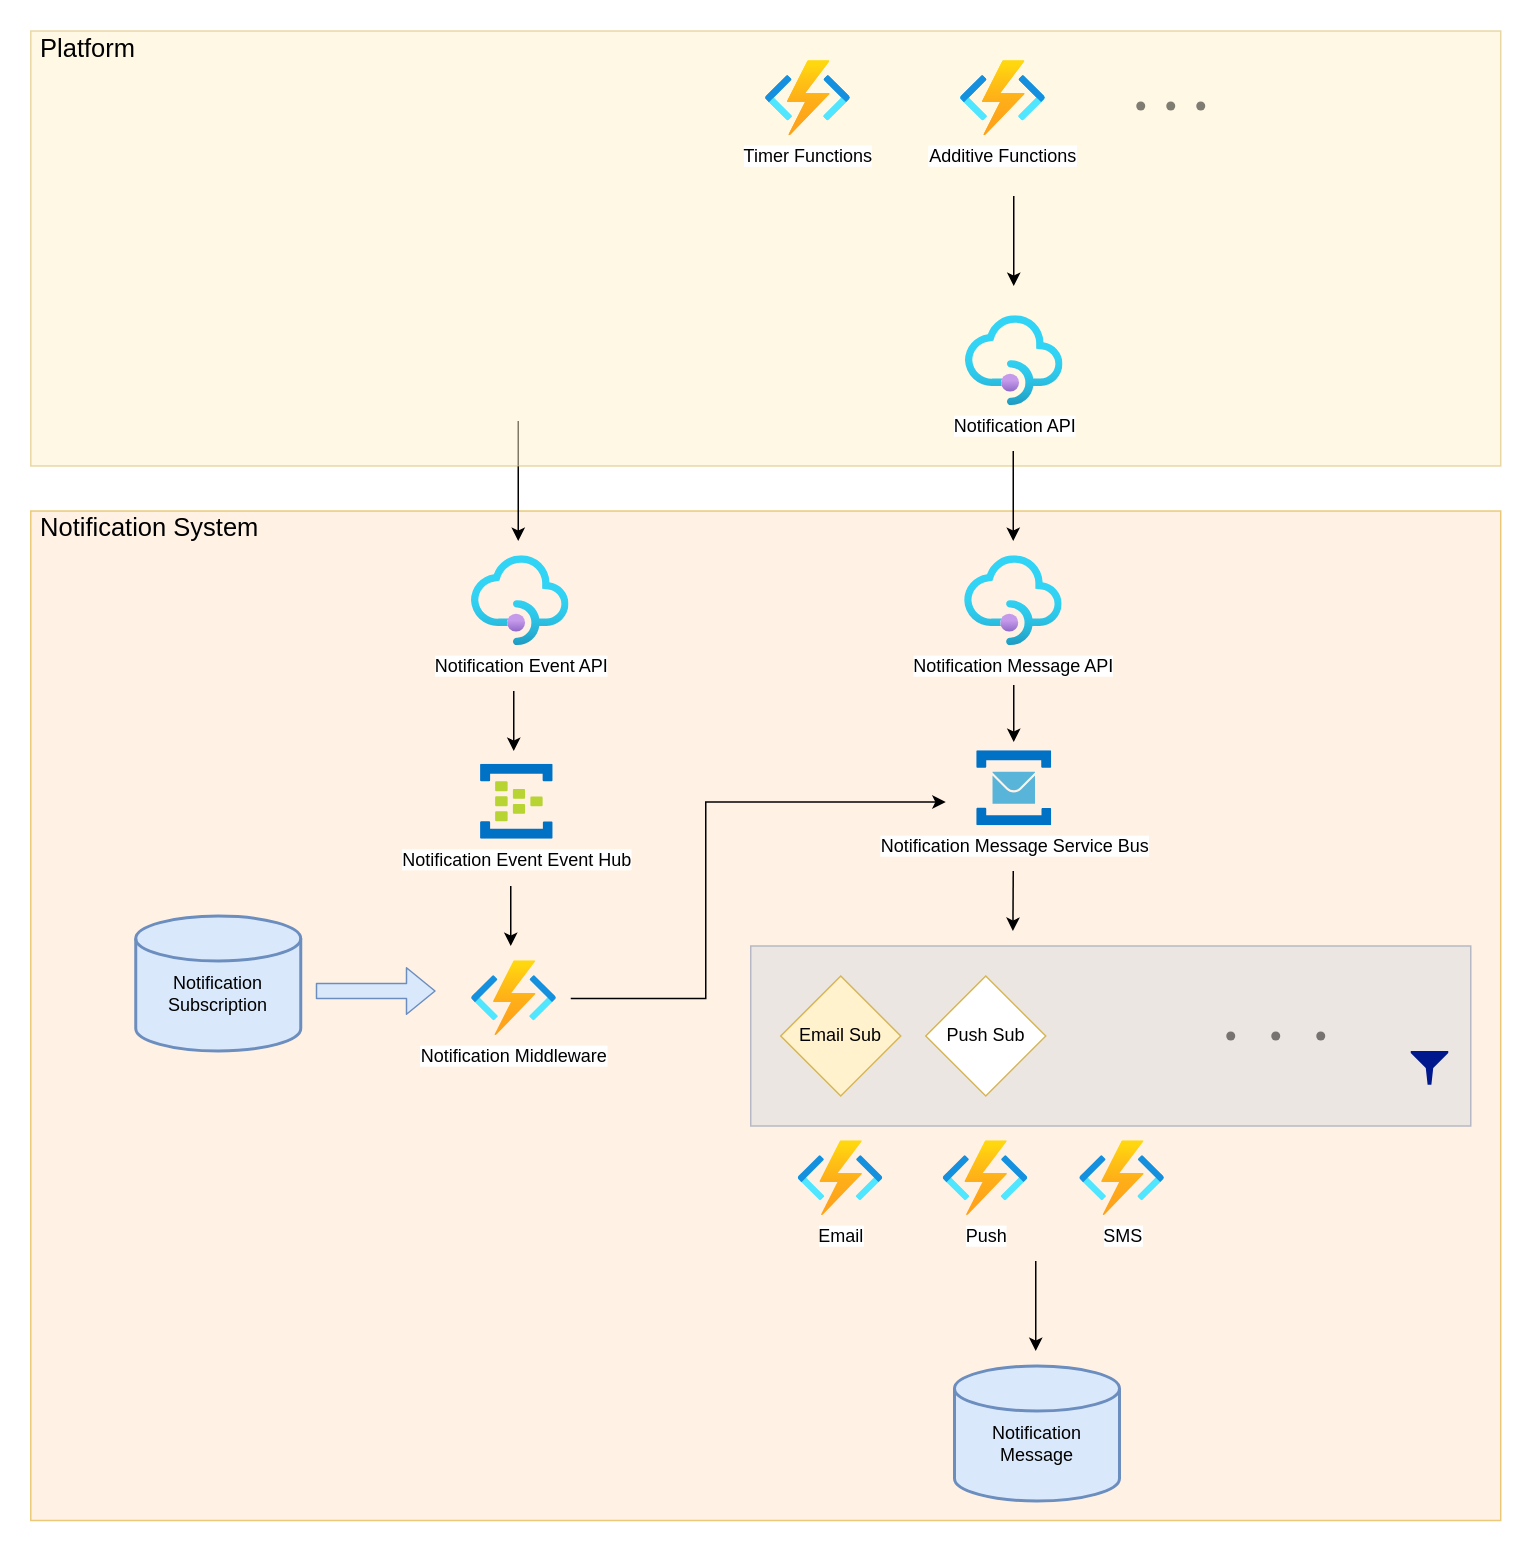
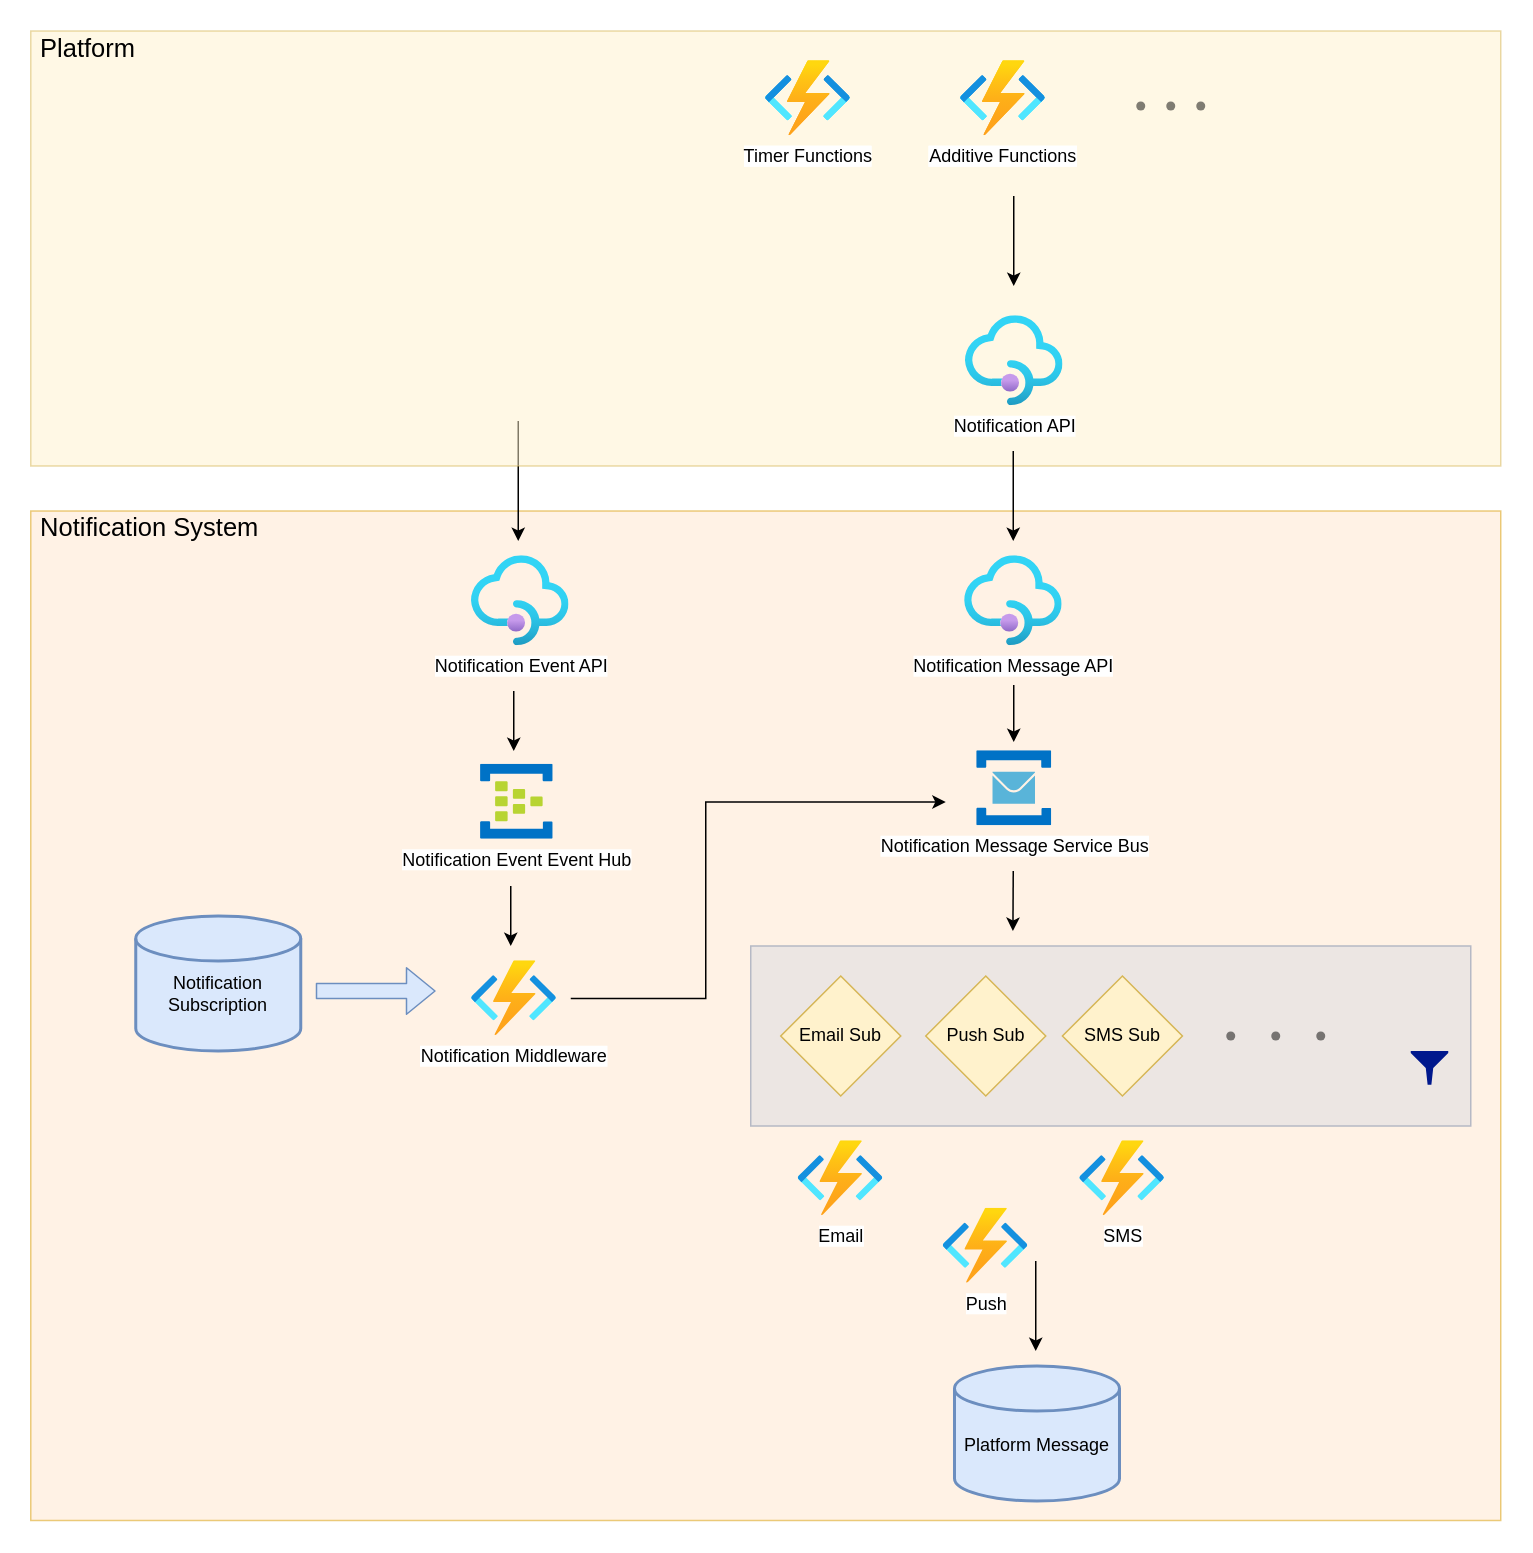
node "Push Sub": fillcolor #ffffff -> #fff2cc
node "SMS Sub": added
node "Push": moved (986, 1178) -> (986, 1246)
node "Notification Message": label "Notification Message" -> "Platform Message"
